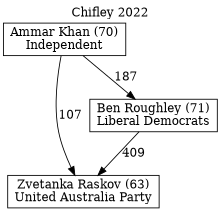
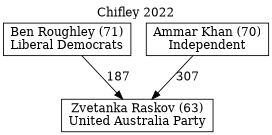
edge "Ammar Khan (70) Independent" -> "Ben Roughley (71) Liberal Democrats": removed, label "187"
edge "Ammar Khan (70) Independent" -> "Zvetanka Raskov (63) United Australia Party": label "107" -> "307"
edge "Ben Roughley (71) Liberal Democrats" -> "Zvetanka Raskov (63) United Australia Party": label "409" -> "187"
